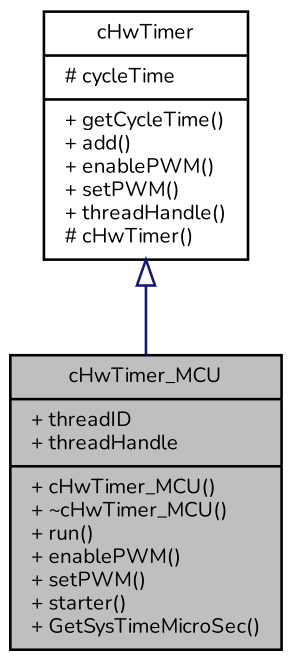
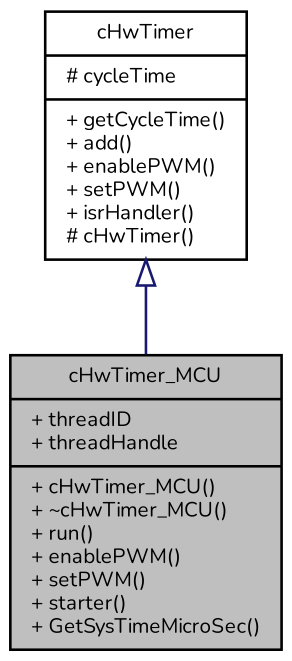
node "cHwTimer": text "+ threadHandle()" -> "+ isrHandler()"
